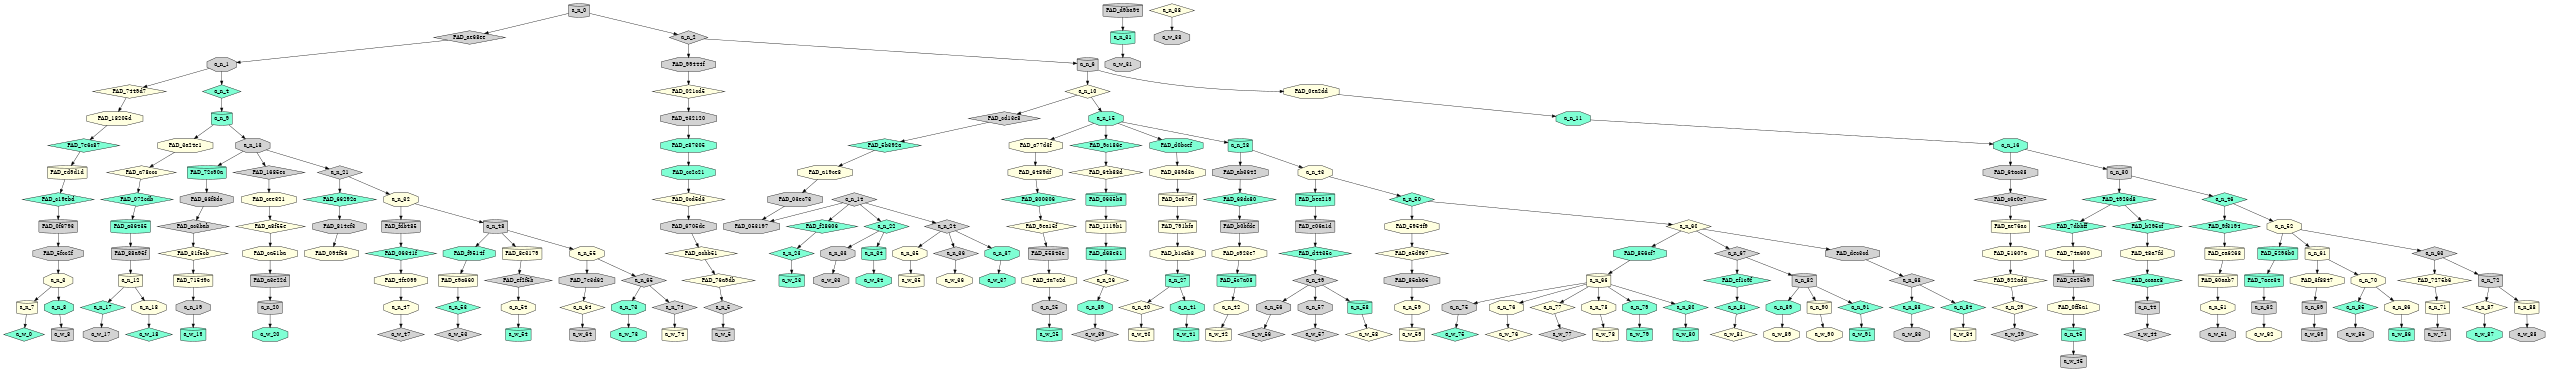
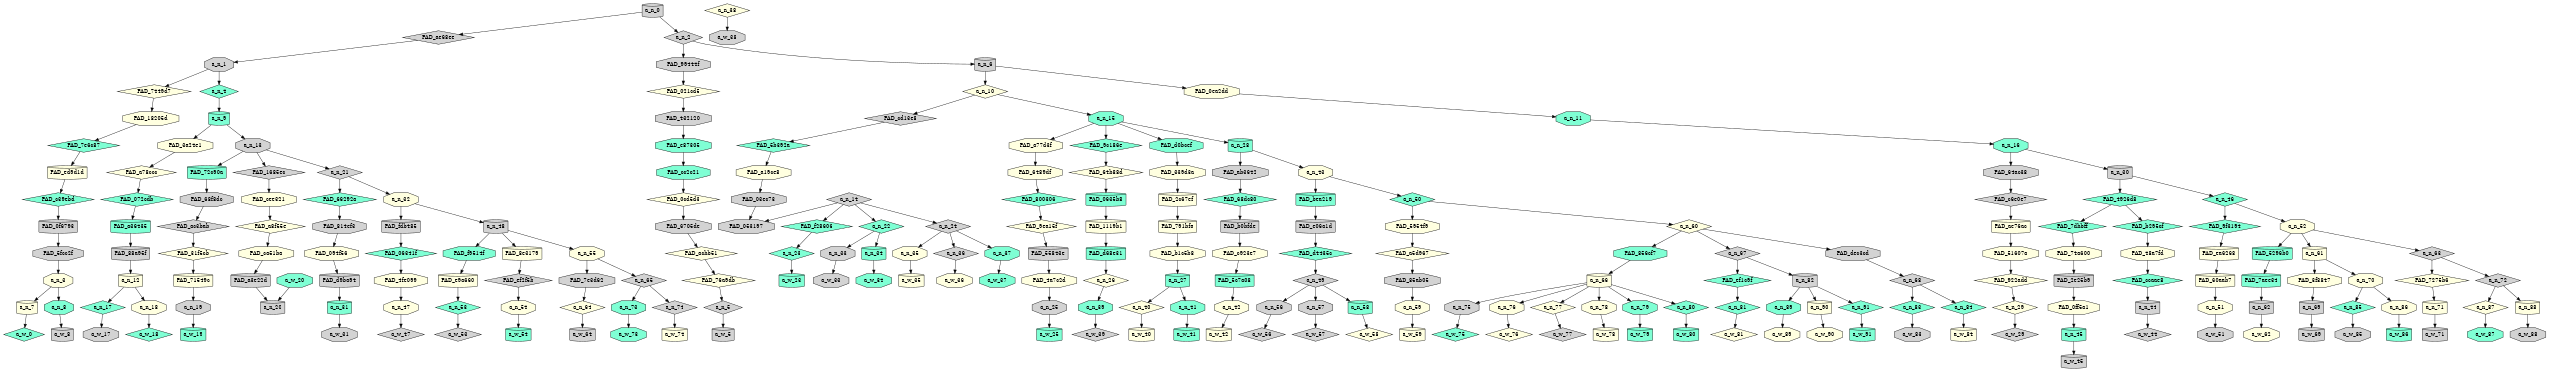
node "PAD_c19ebd": label "PAD_c19ebd" -> "PAD_c39ebd"
edge "PAD_094f56" -> "PAD_d9ba94": added
node "a_n_72": shape cylinder -> diamond
edge "a_n_20" -> "a_w_20": reversed
